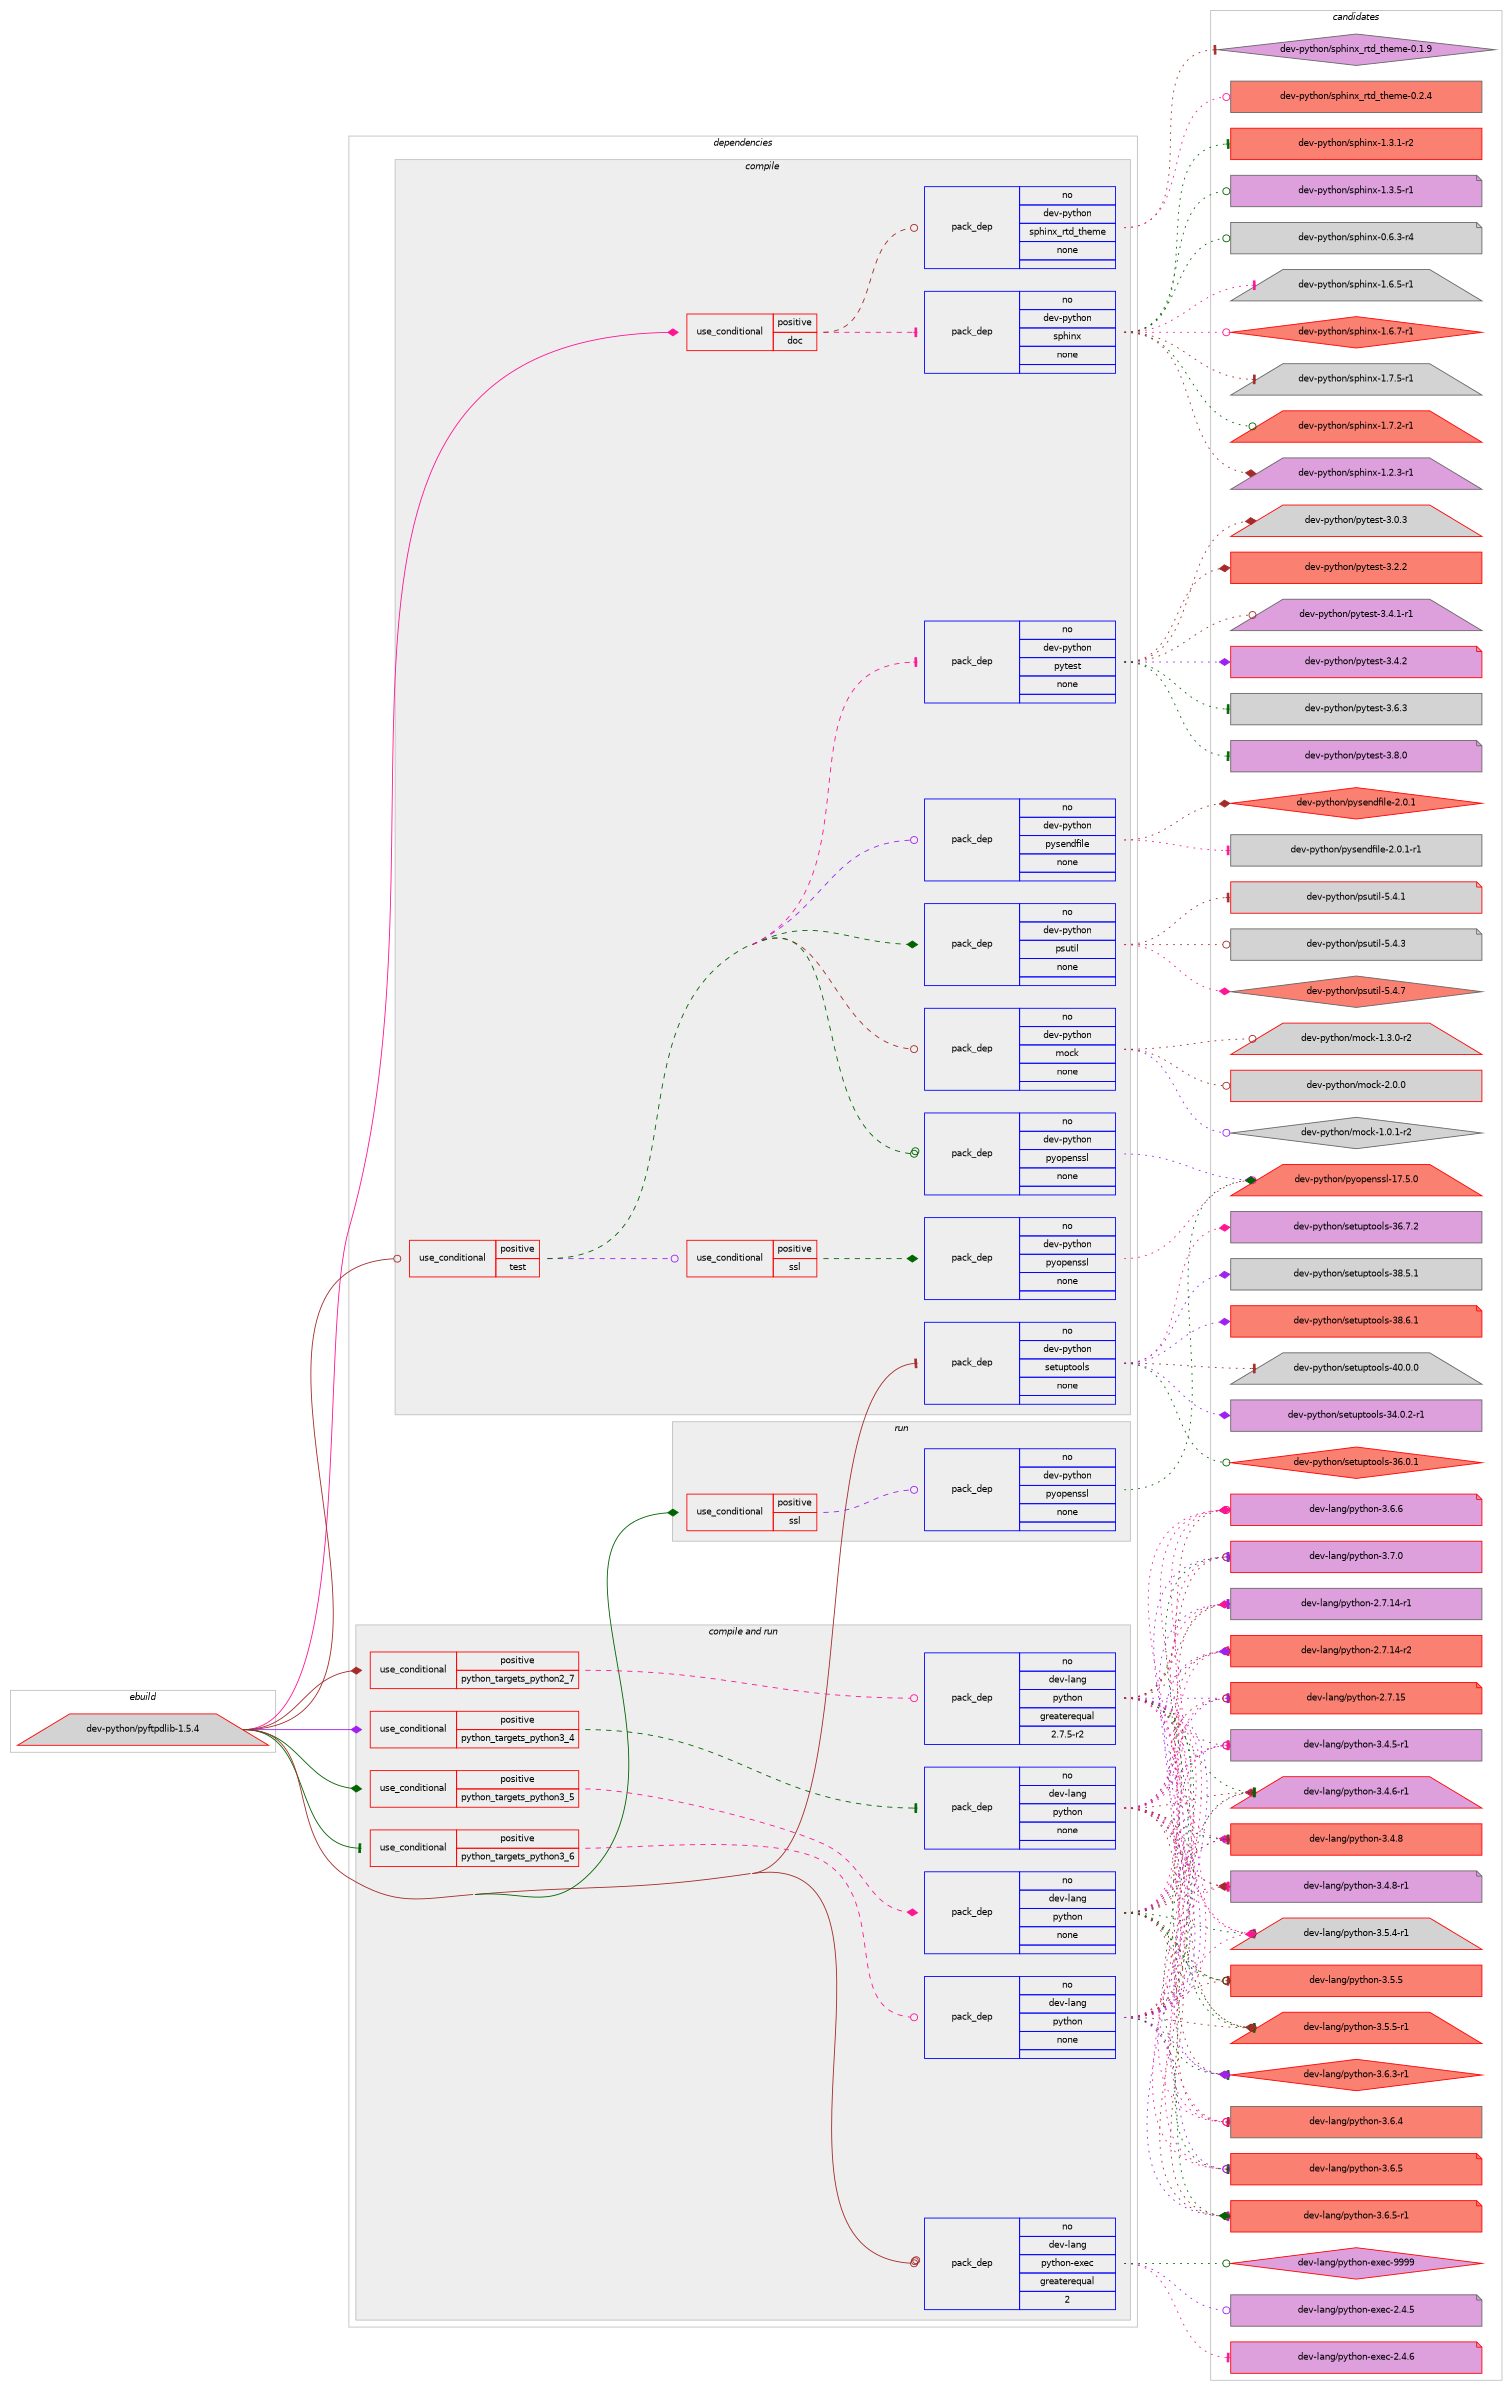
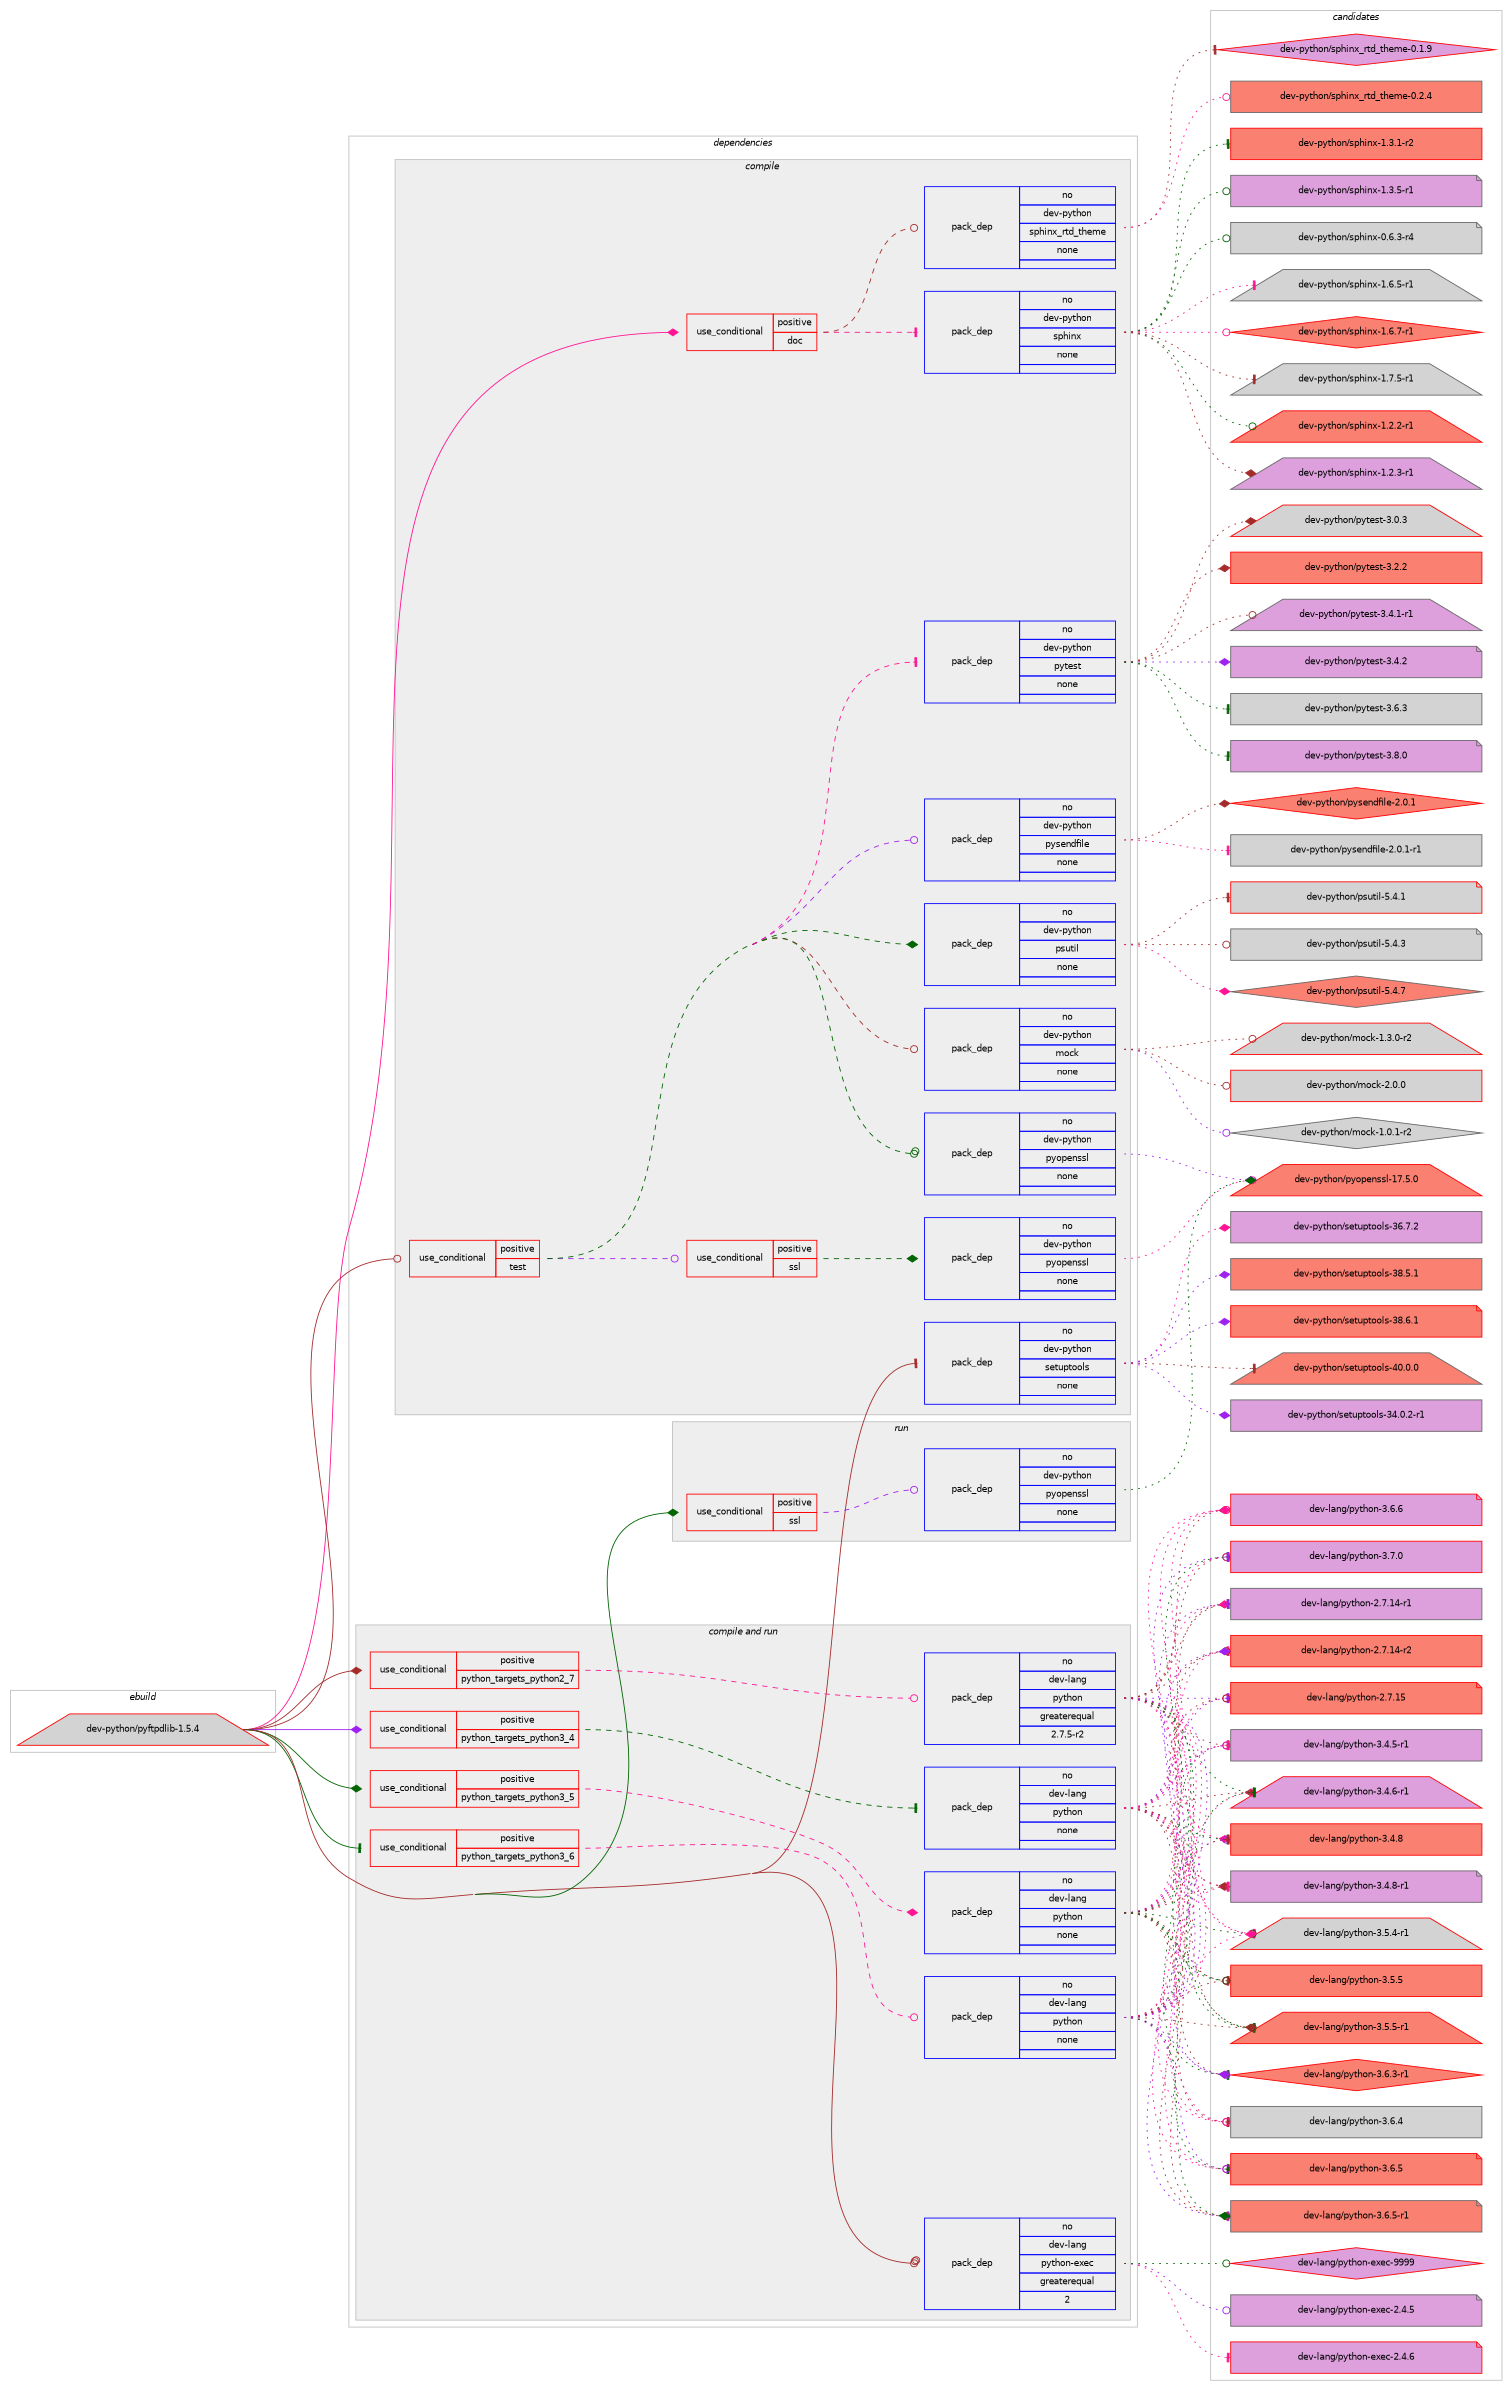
node "dev-python/sphinx_rtd_theme-0.1.9": color gray40 -> red
node "dev-python/sphinx-1.7.2-r1": label "dev-python/sphinx-1.7.2-r1" -> "dev-python/sphinx-1.2.2-r1"
node "dev-python/pytest-3.4.2": color red -> gray40
node "dev-python/setuptools-38.5.1": fillcolor lightgrey -> salmon
node "dev-python/setuptools-40.0.0": fillcolor lightgrey -> salmon
node "dev-python/setuptools-36.0.1": removed
node "dev-lang/python-3.6.4": fillcolor salmon -> lightgrey
node "dev-lang/python-3.6.5-r1": color red -> gray40
